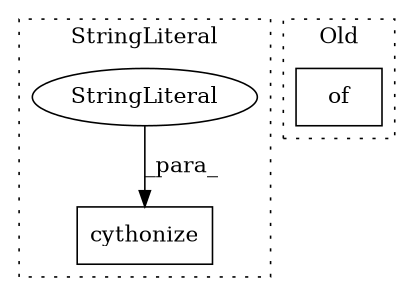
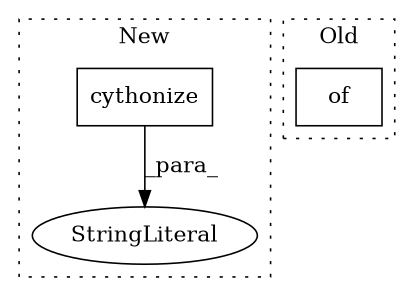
cluster "StringLiteral": label "StringLiteral" -> "New"
edge "StringLiteral" -> "cythonize": reversed
